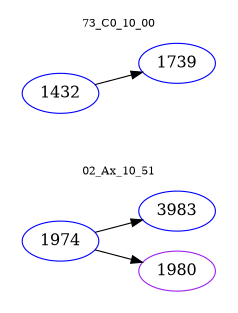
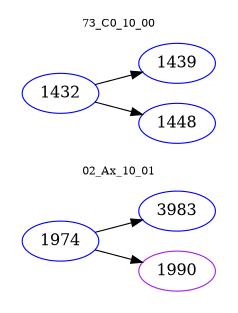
node "1739": label "1739" -> "1439"
node "1448": added
cluster "02_Ax_10_51": label "02_Ax_10_51" -> "02_Ax_10_01"
node "1980": label "1980" -> "1990"
